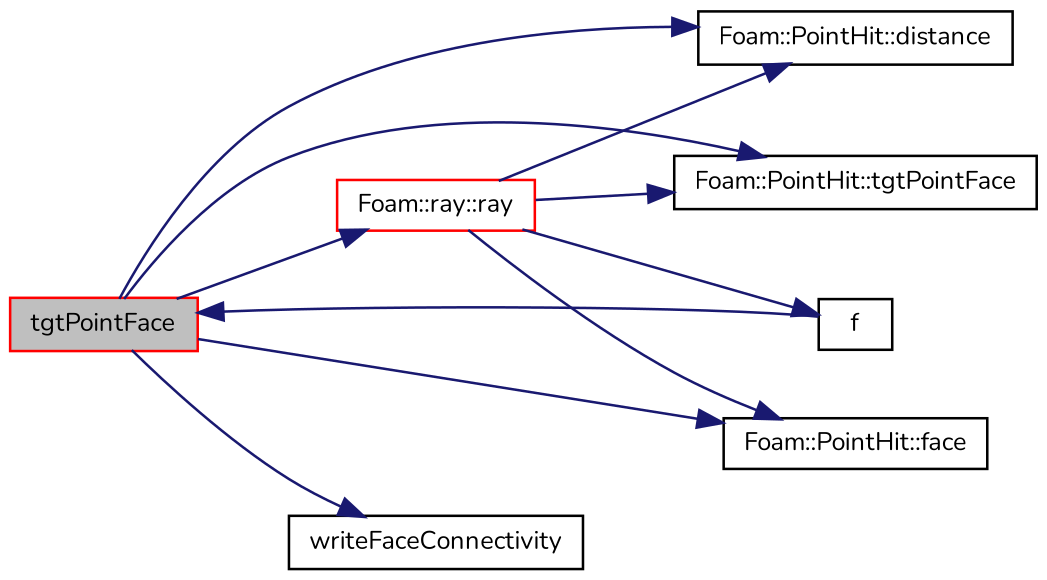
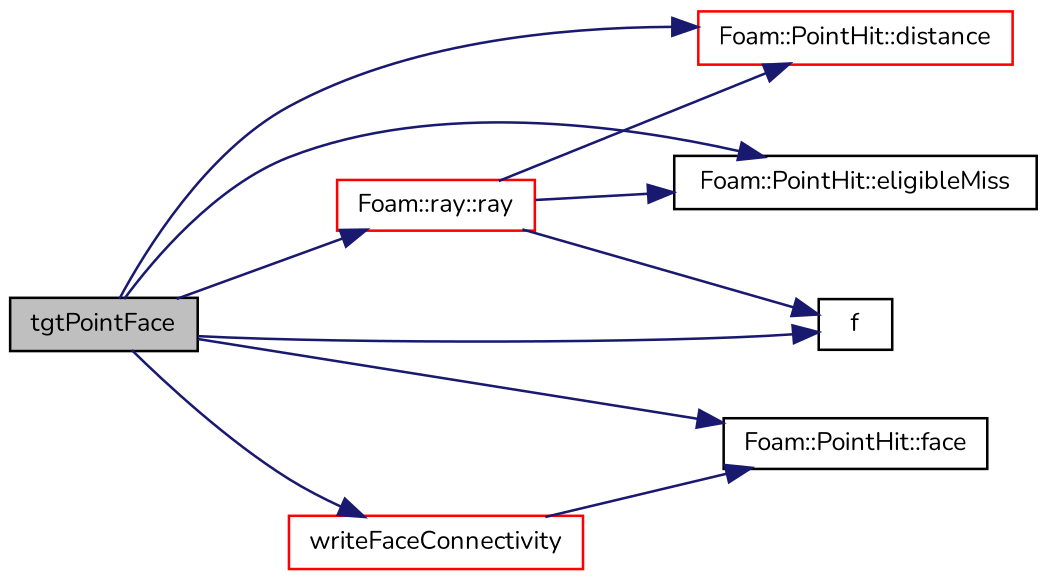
node "Foam::PointHit::distance": color black -> red
node "Foam::PointHit::tgtPointFace": label "Foam::PointHit::tgtPointFace" -> "Foam::PointHit::eligibleMiss"
edge "f" -> "tgtPointFace": reversed
node "tgtPointFace": color red -> black
edge "Foam::ray::ray" -> "Foam::PointHit::face": now "writeFaceConnectivity" -> "Foam::PointHit::face"
node "writeFaceConnectivity": color black -> red
